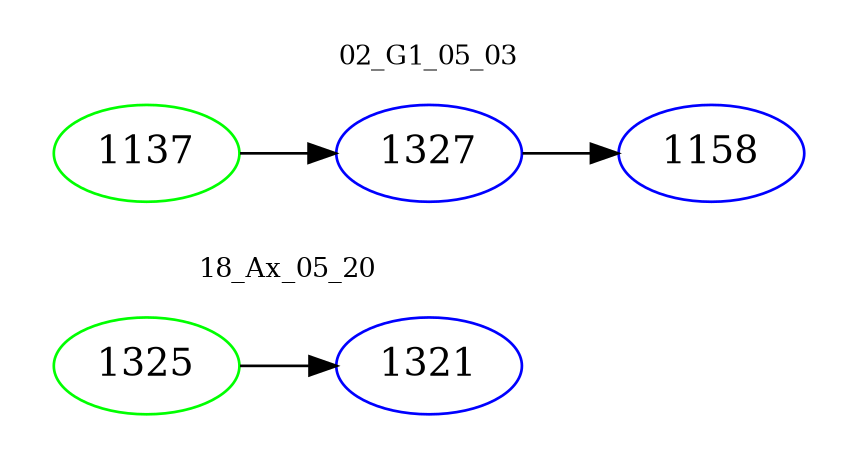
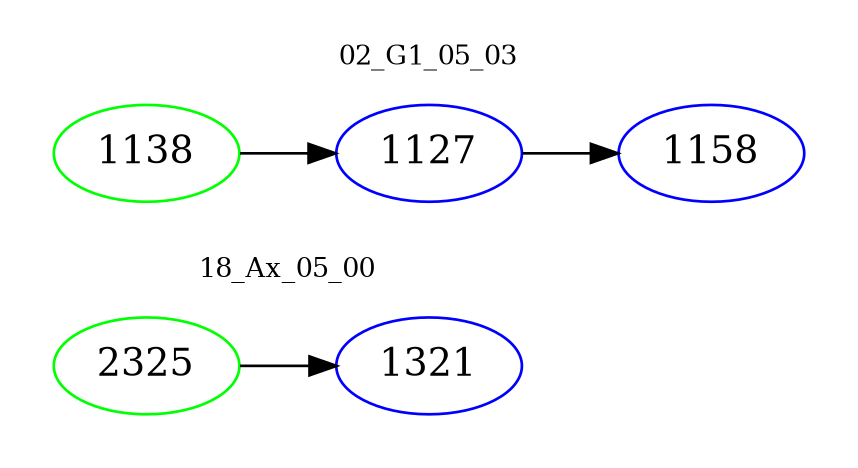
node "1137": label "1137" -> "1138"
node "1327": label "1327" -> "1127"
cluster "18_Ax_05_20": label "18_Ax_05_20" -> "18_Ax_05_00"
node "1325": label "1325" -> "2325"
